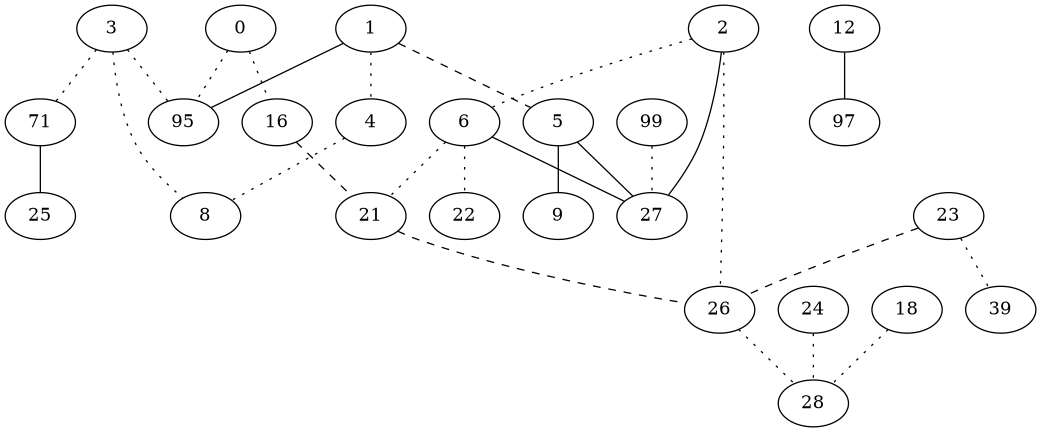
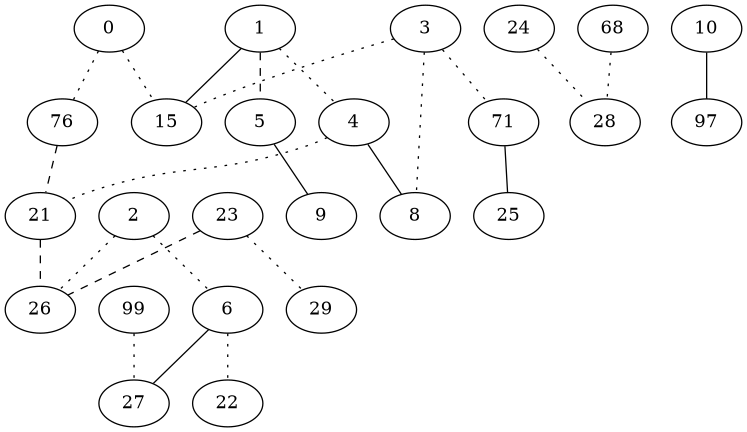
node "12": label "12" -> "10"
node "95": label "95" -> "15"
node "16": label "16" -> "76"
edge "2" -- "27": removed
edge "4" -- "8": style dotted -> solid
edge "6" -- "21": now "4" -- "21"
edge "5" -- "27": removed
node "18": label "18" -> "68"
node "39": label "39" -> "29"
edge "26" -- "28": removed
